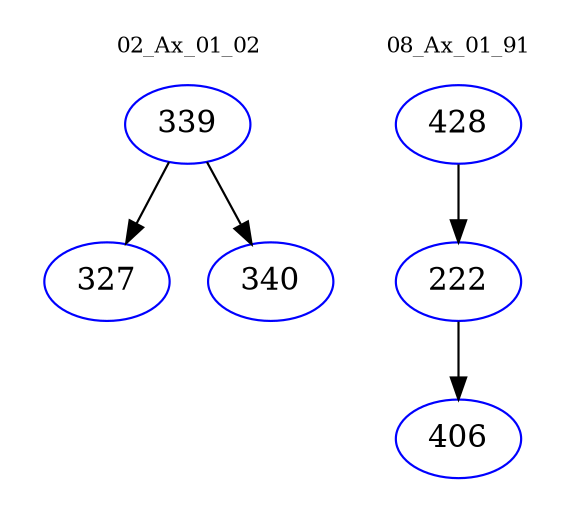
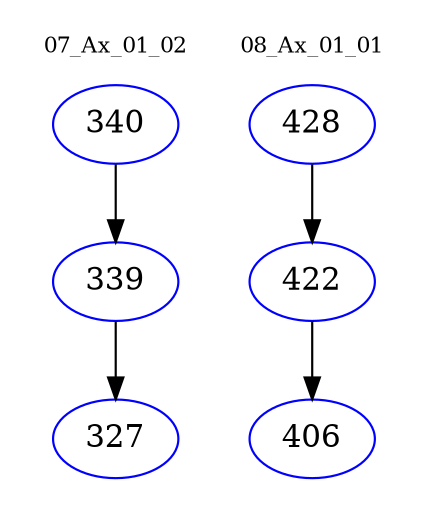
cluster "02_Ax_01_02": label "02_Ax_01_02" -> "07_Ax_01_02"
cluster "08_Ax_01_91": label "08_Ax_01_91" -> "08_Ax_01_01"
edge "339" -> "340": reversed
node "222": label "222" -> "422"
